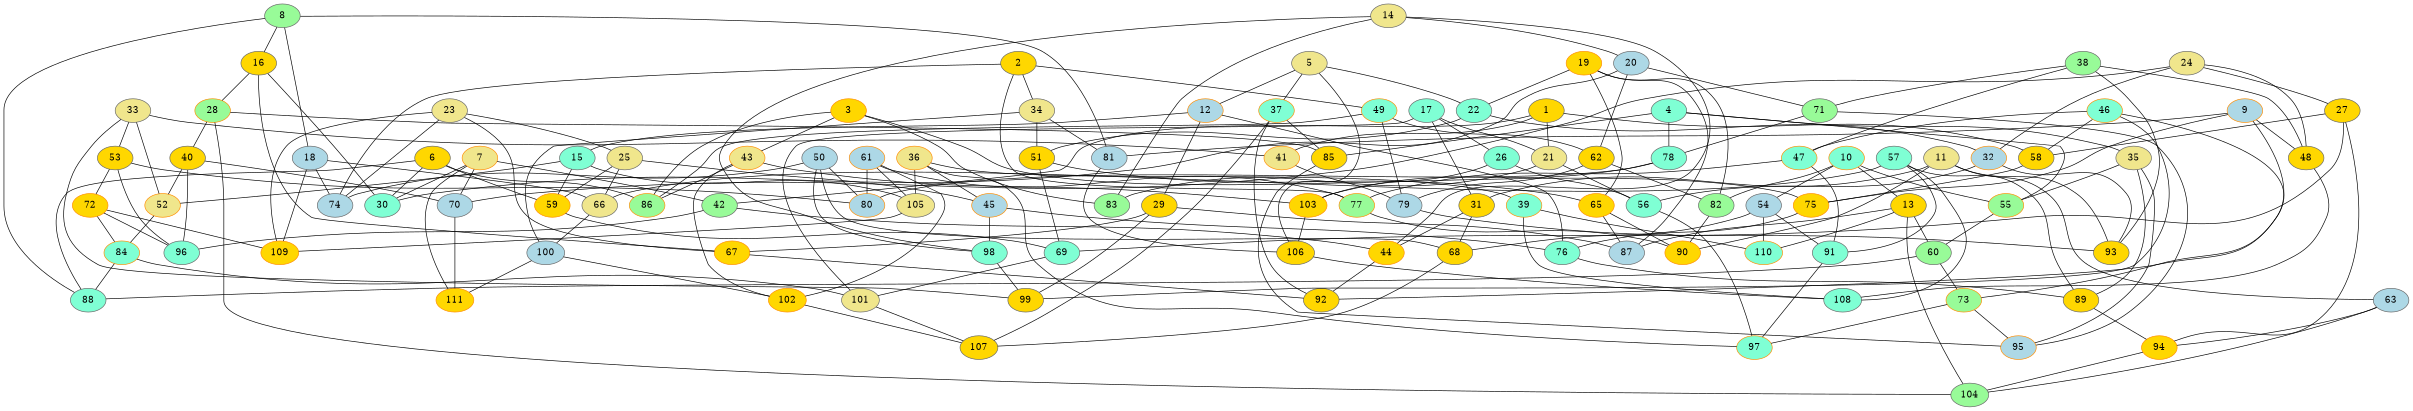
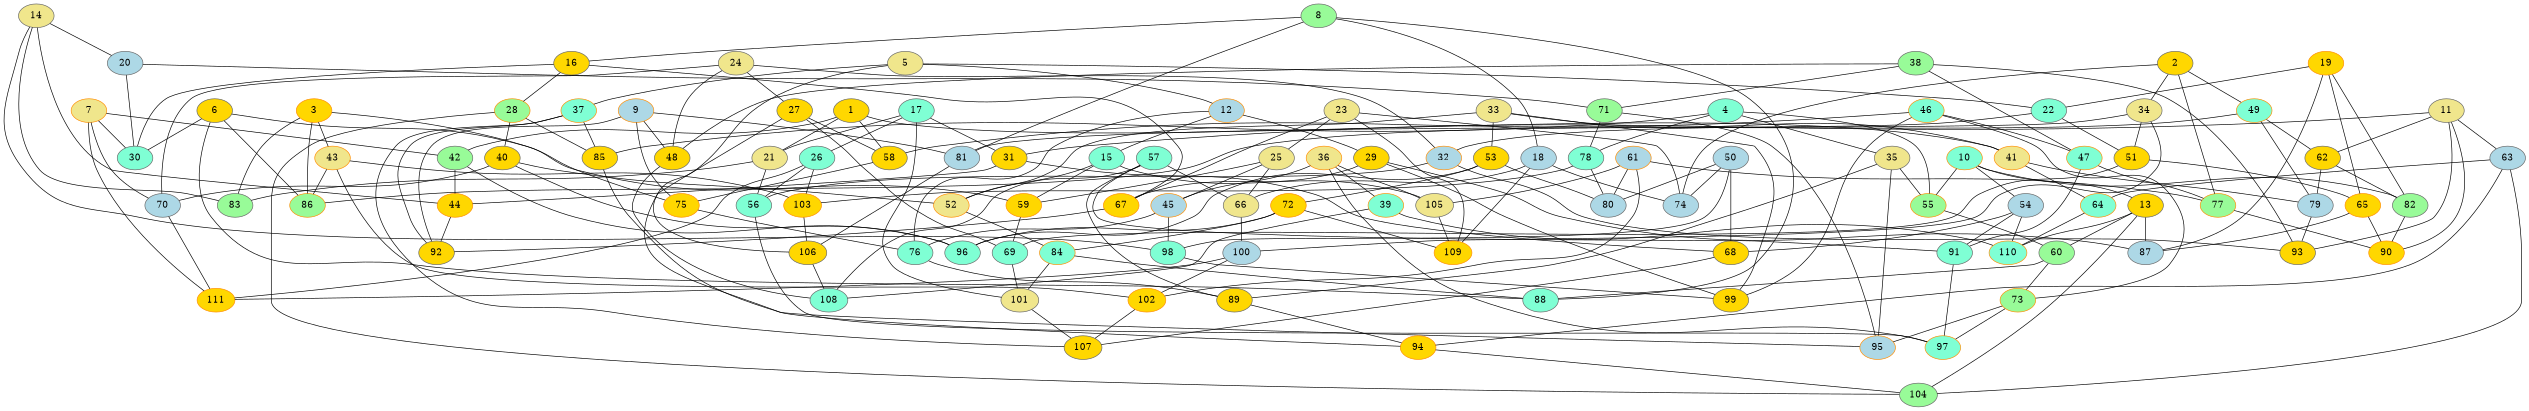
edge "20" -- "62": now "11" -- "62"
node "80": color darkorange -> gray40
node "64": added
edge "26" -- "111": added
